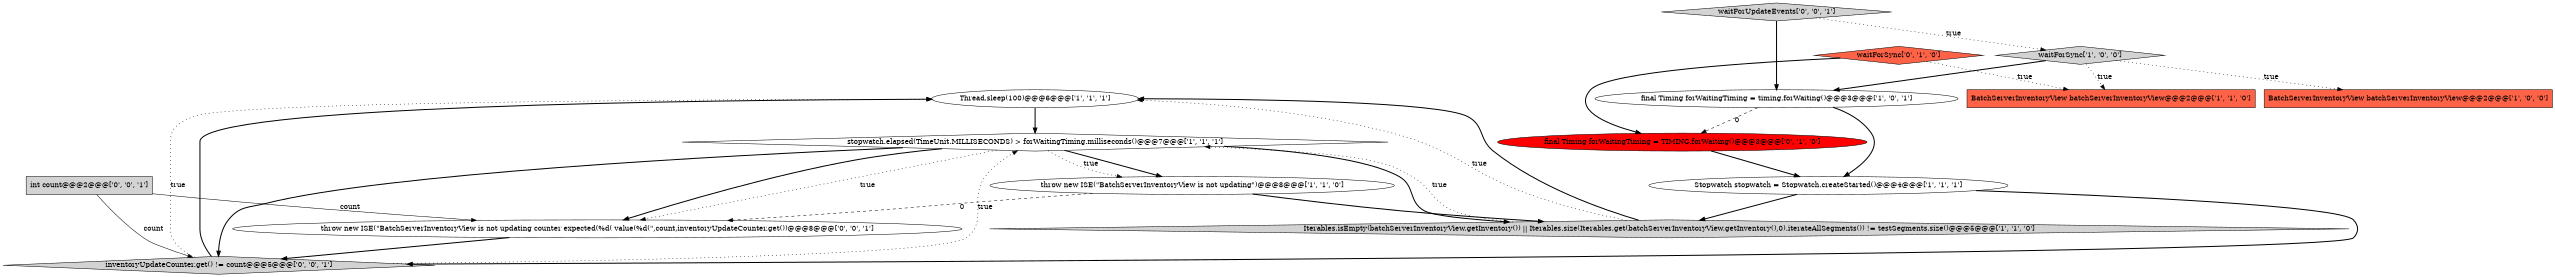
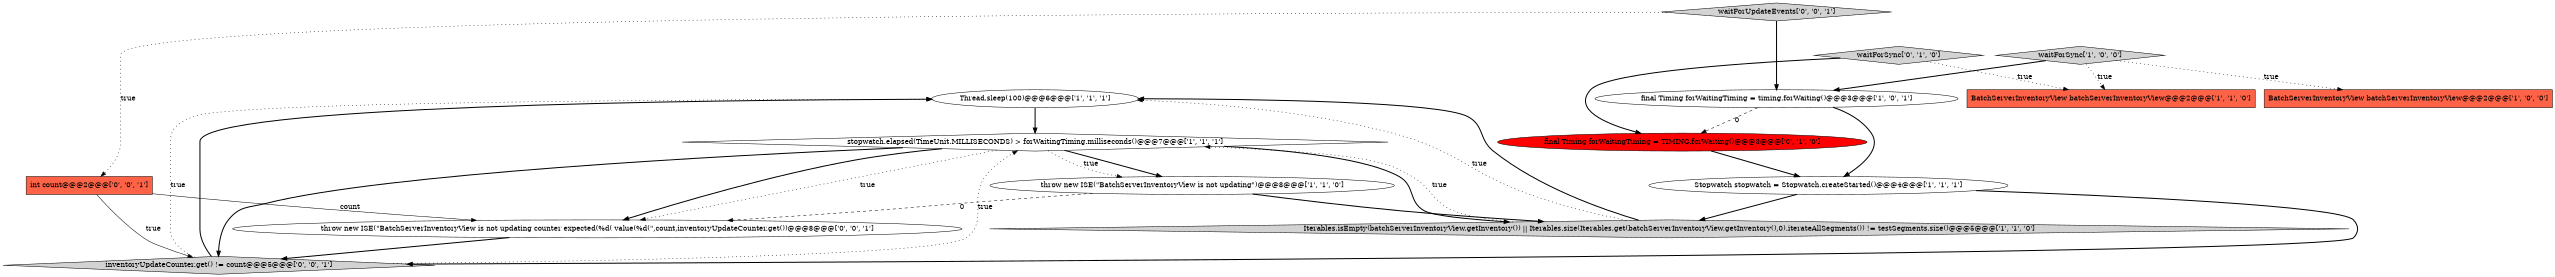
edge "waitForUpdateEvents['0', '0', '1']" -> "waitForSync['1', '0', '0']": now "waitForUpdateEvents['0', '0', '1']" -> "int count@@@2@@@['0', '0', '1']"
node "waitForSync['0', '1', '0']": fillcolor tomato -> lightgray
node "int count@@@2@@@['0', '0', '1']": fillcolor lightgray -> tomato
edge "int count@@@2@@@['0', '0', '1']" -> "inventoryUpdateCounter.get() != count@@@5@@@['0', '0', '1']": label "count" -> "true"
